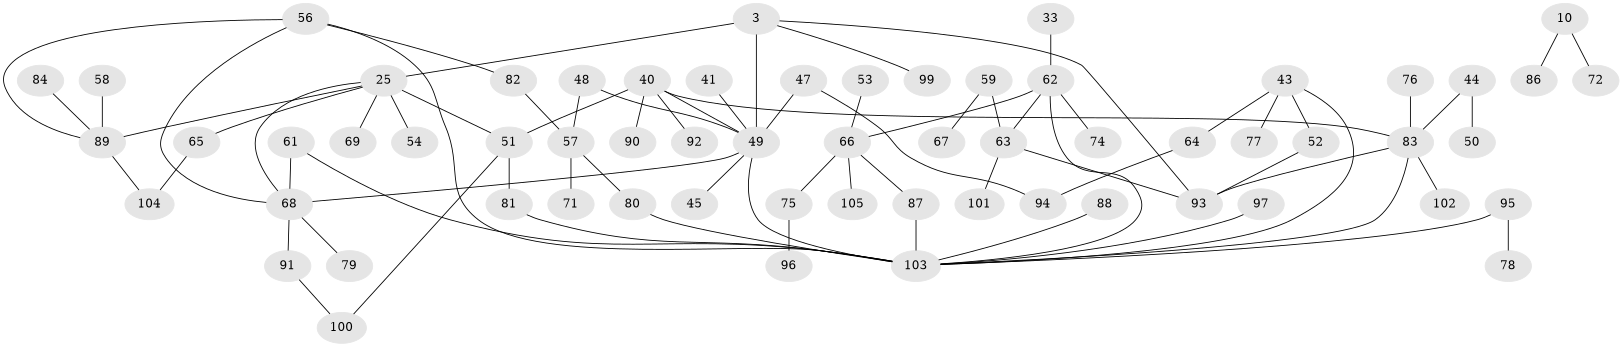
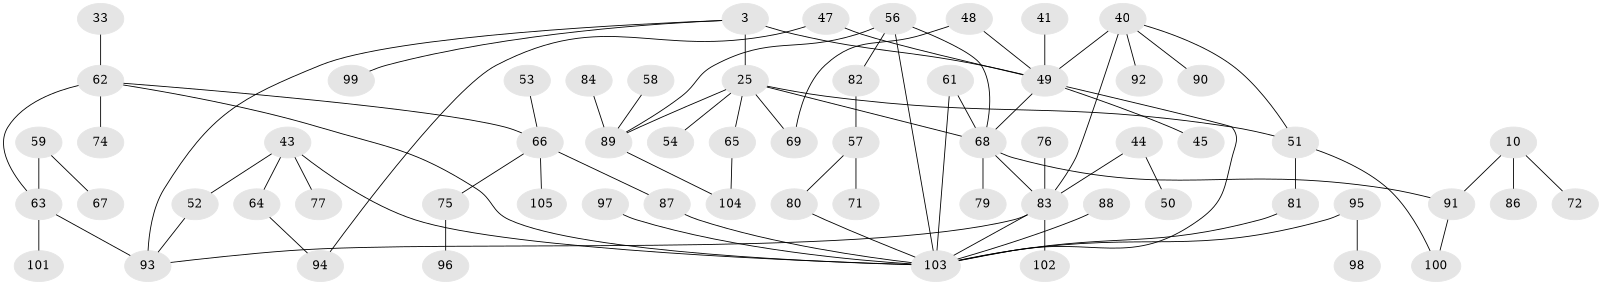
edge "48" -- "57": now "48" -- "69"
edge "68" -- "83": added
edge "10" -- "91": added
node "78": label "78" -> "98"
